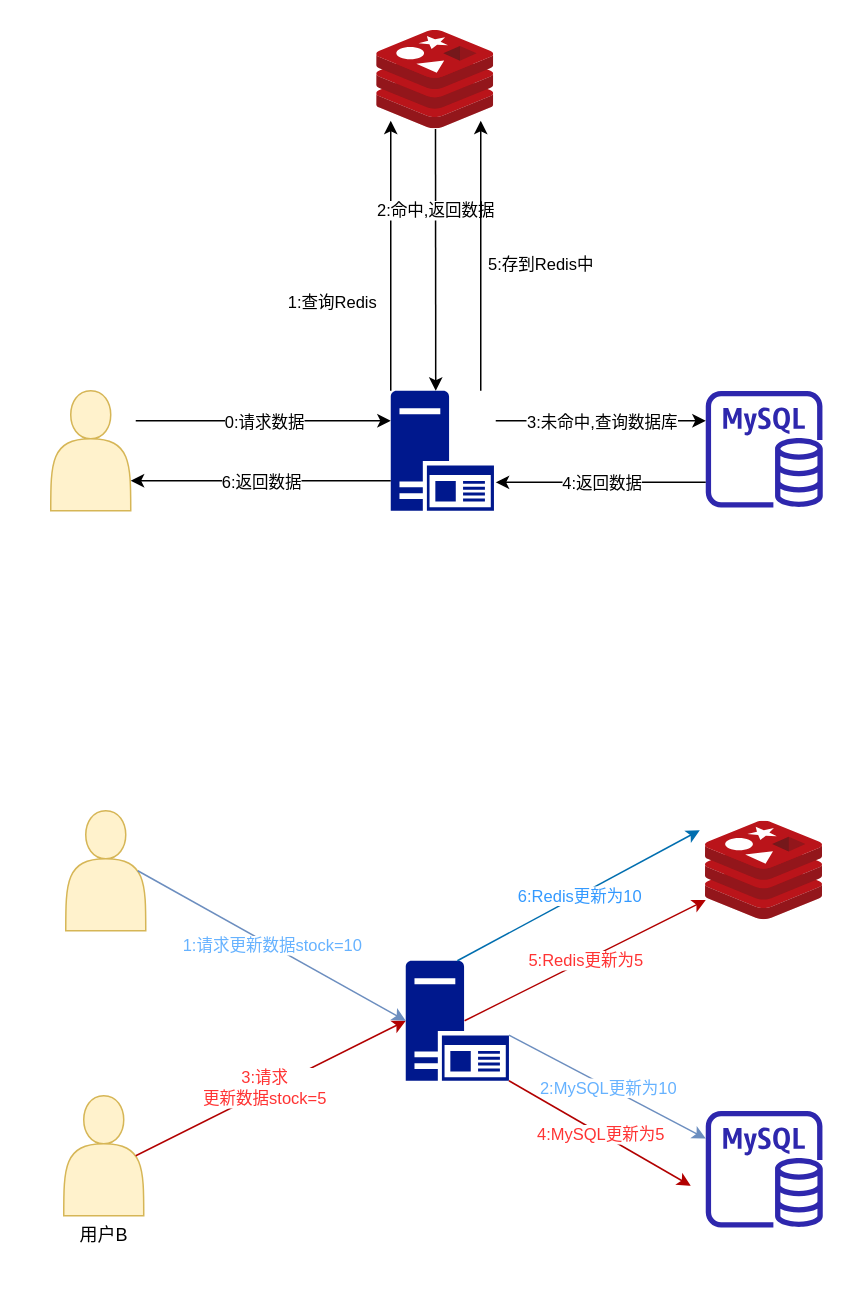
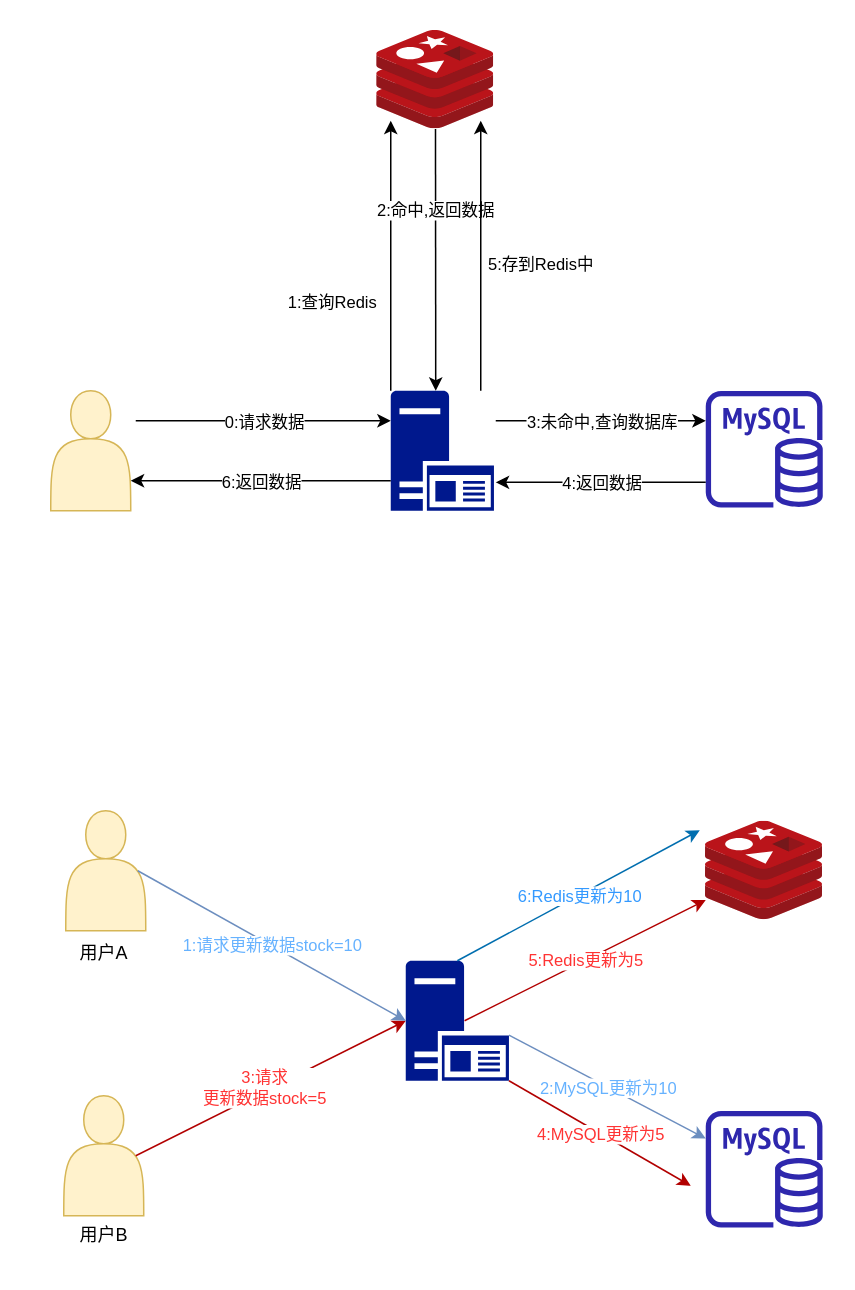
node "用户A": added
